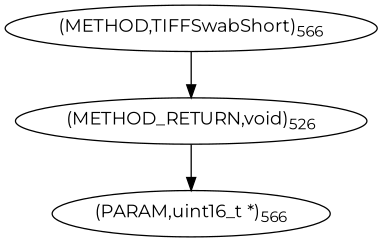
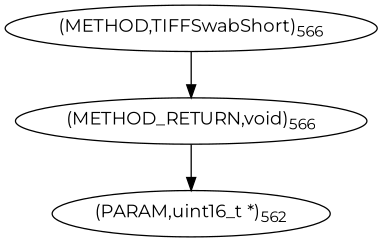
node "(METHOD_RETURN,void)": text "526" -> "566"
node "(PARAM,uint16_t *)": text "566" -> "562"
